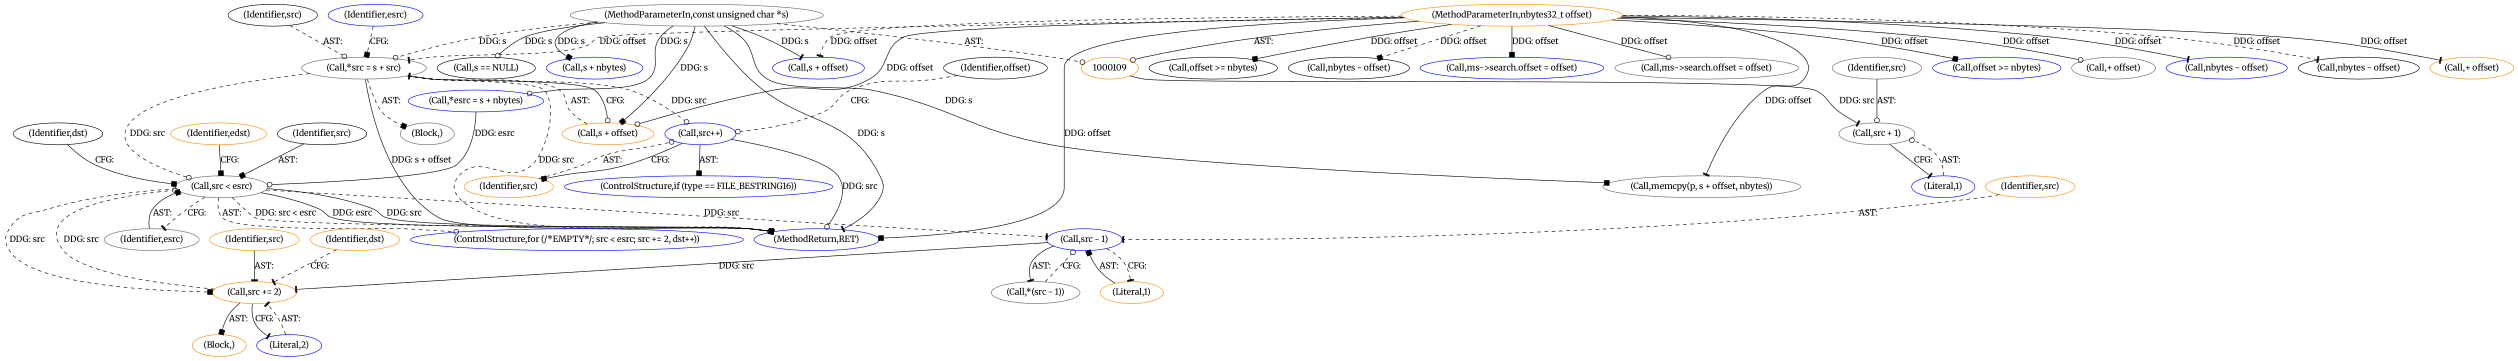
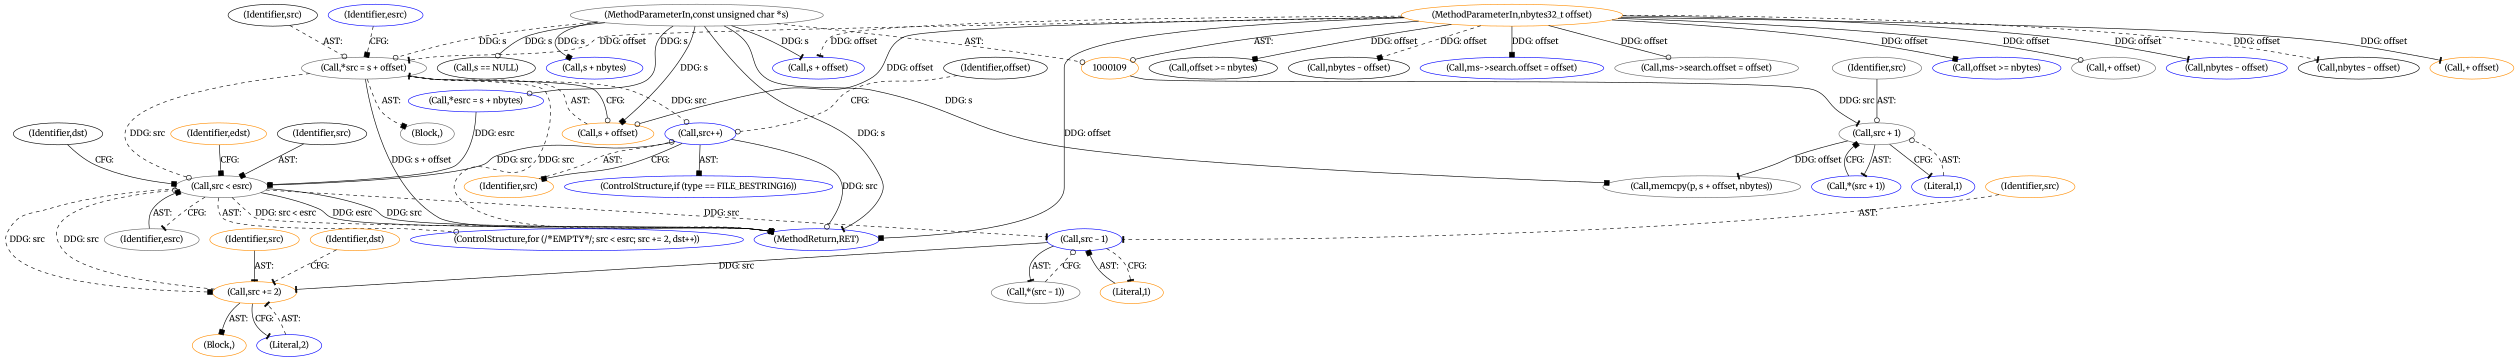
edge "(MethodParameterIn,nbytes32_t offset)" -> "(Call,memcpy(p, s + offset, nbytes))": now "(Call,src + 1)" -> "(Call,memcpy(p, s + offset, nbytes))"
node "(Call,*src = s + src)": label "(Call,*src = s + src)" -> "(Call,*src = s + offset)"
edge "(Call,src++)" -> "(Call,src < esrc)": added, label "DDG: src"
node "(Call,*(src + 1))": added
